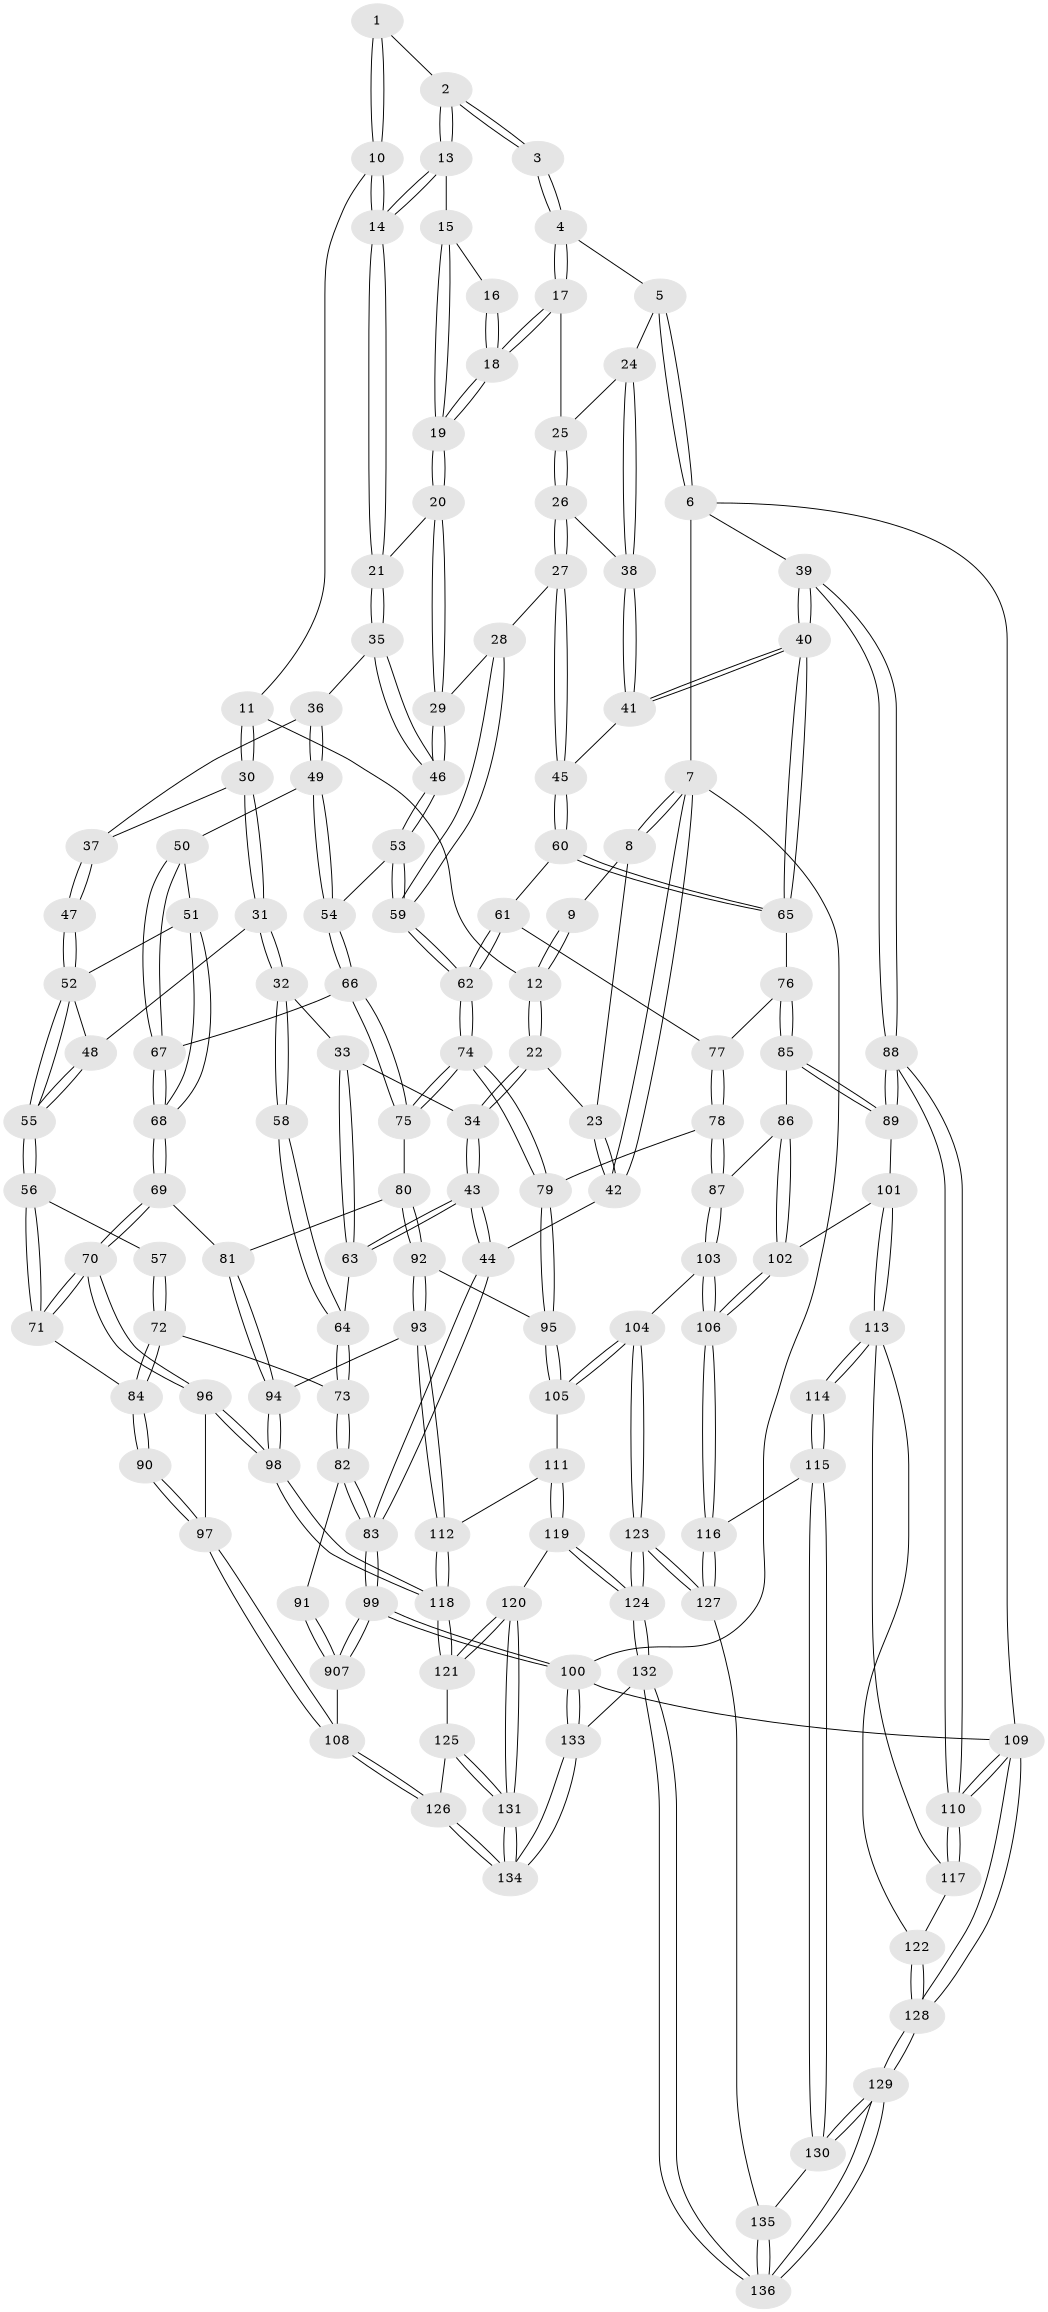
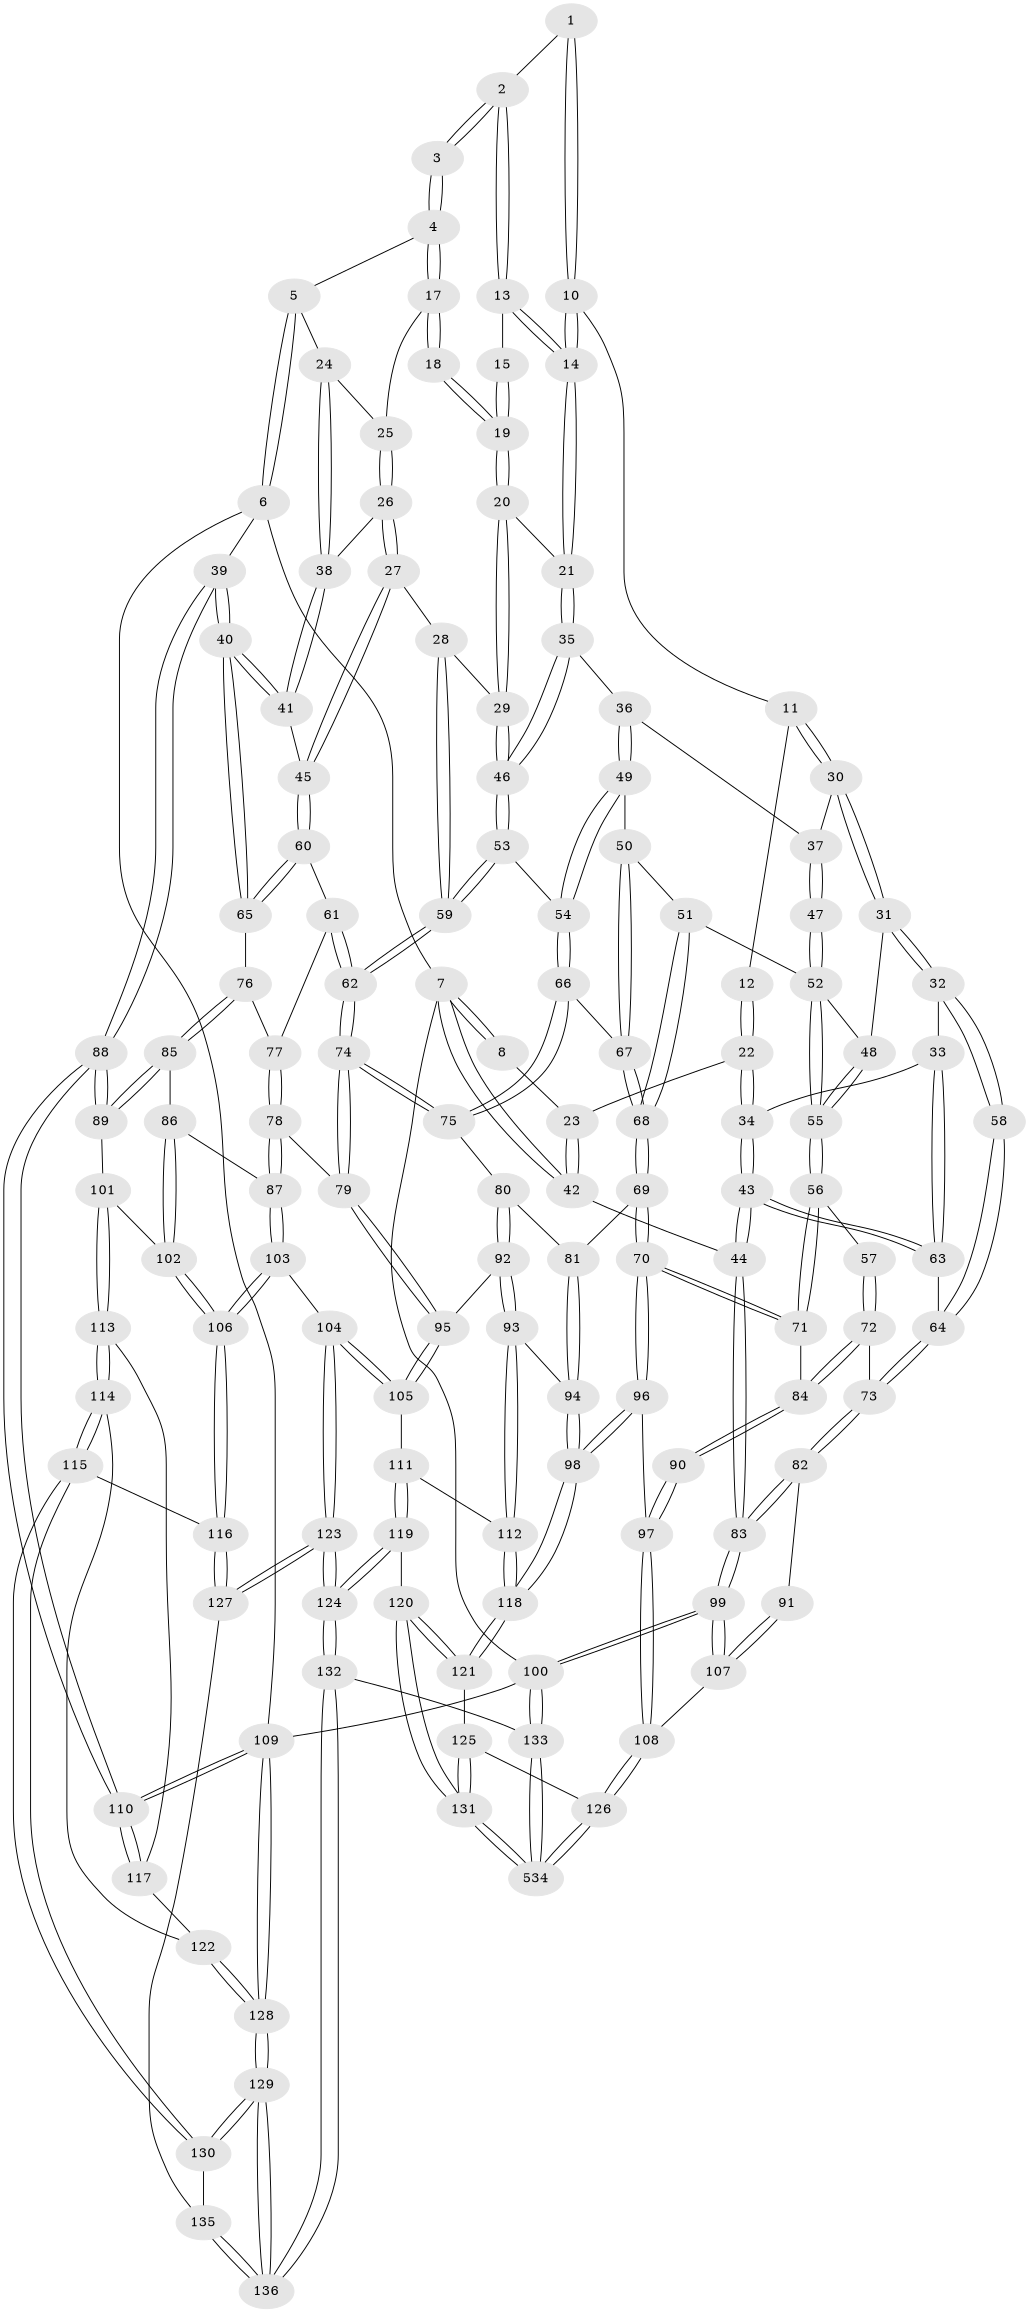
node "16": removed
node "9": removed
edge "113" -- "122": now "114" -- "122"
node "907": label "907" -> "107"
node "134": label "134" -> "534"
